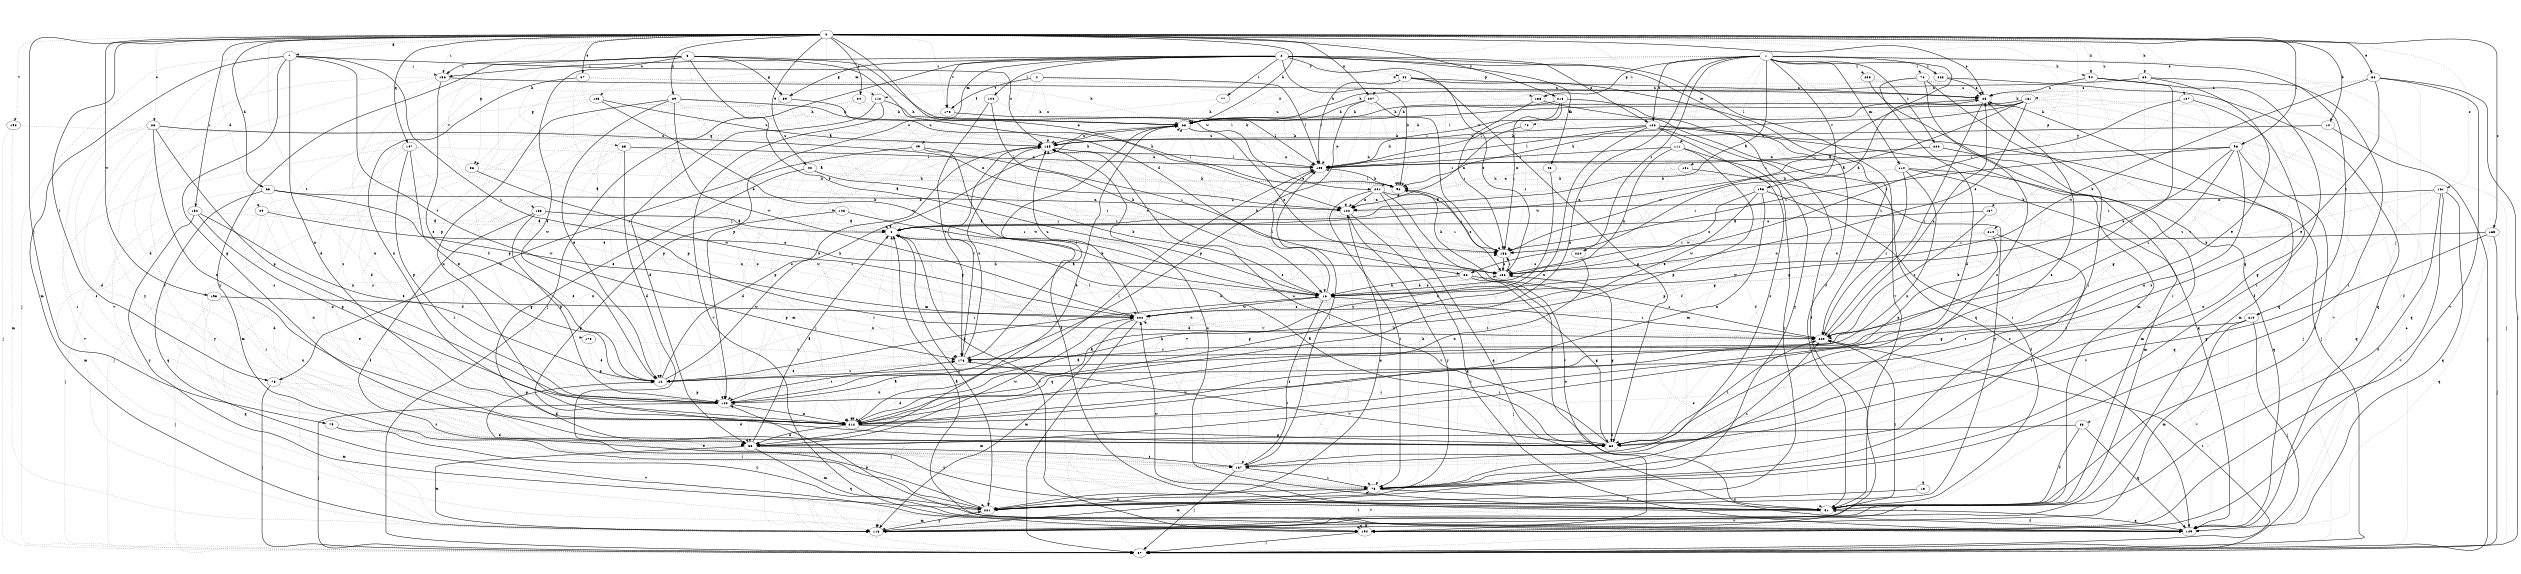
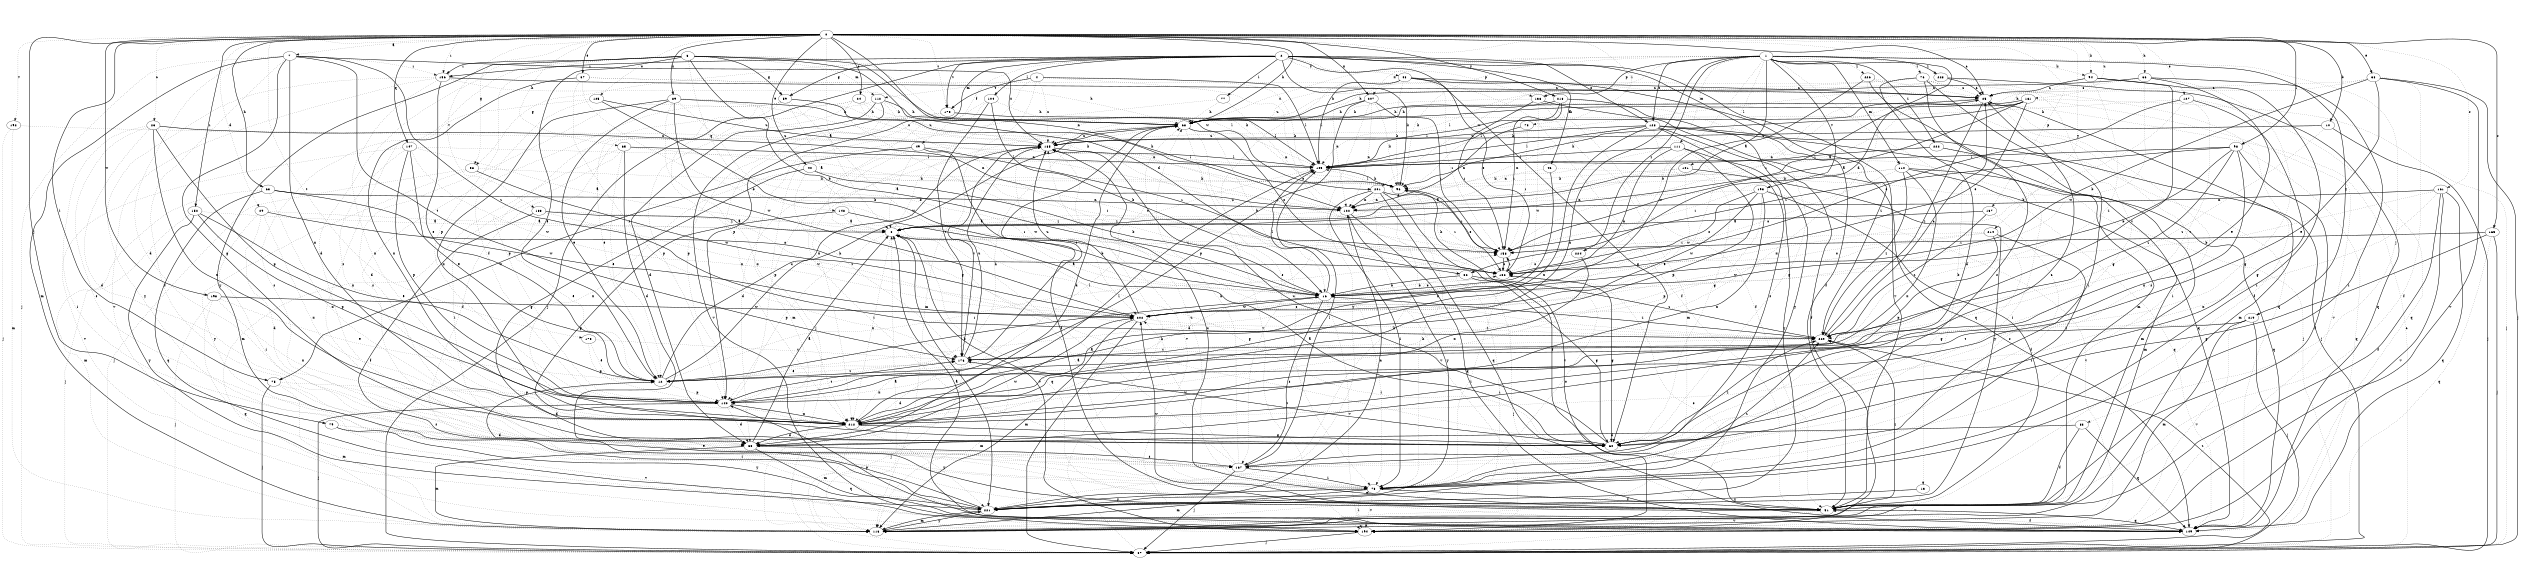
edge "125" -> "68": now "59" -> "68"
edge "226" -> "202": style dotted -> bold
edge "188" -> "140": removed, label "p"
edge "221" -> "113": style dotted -> bold
